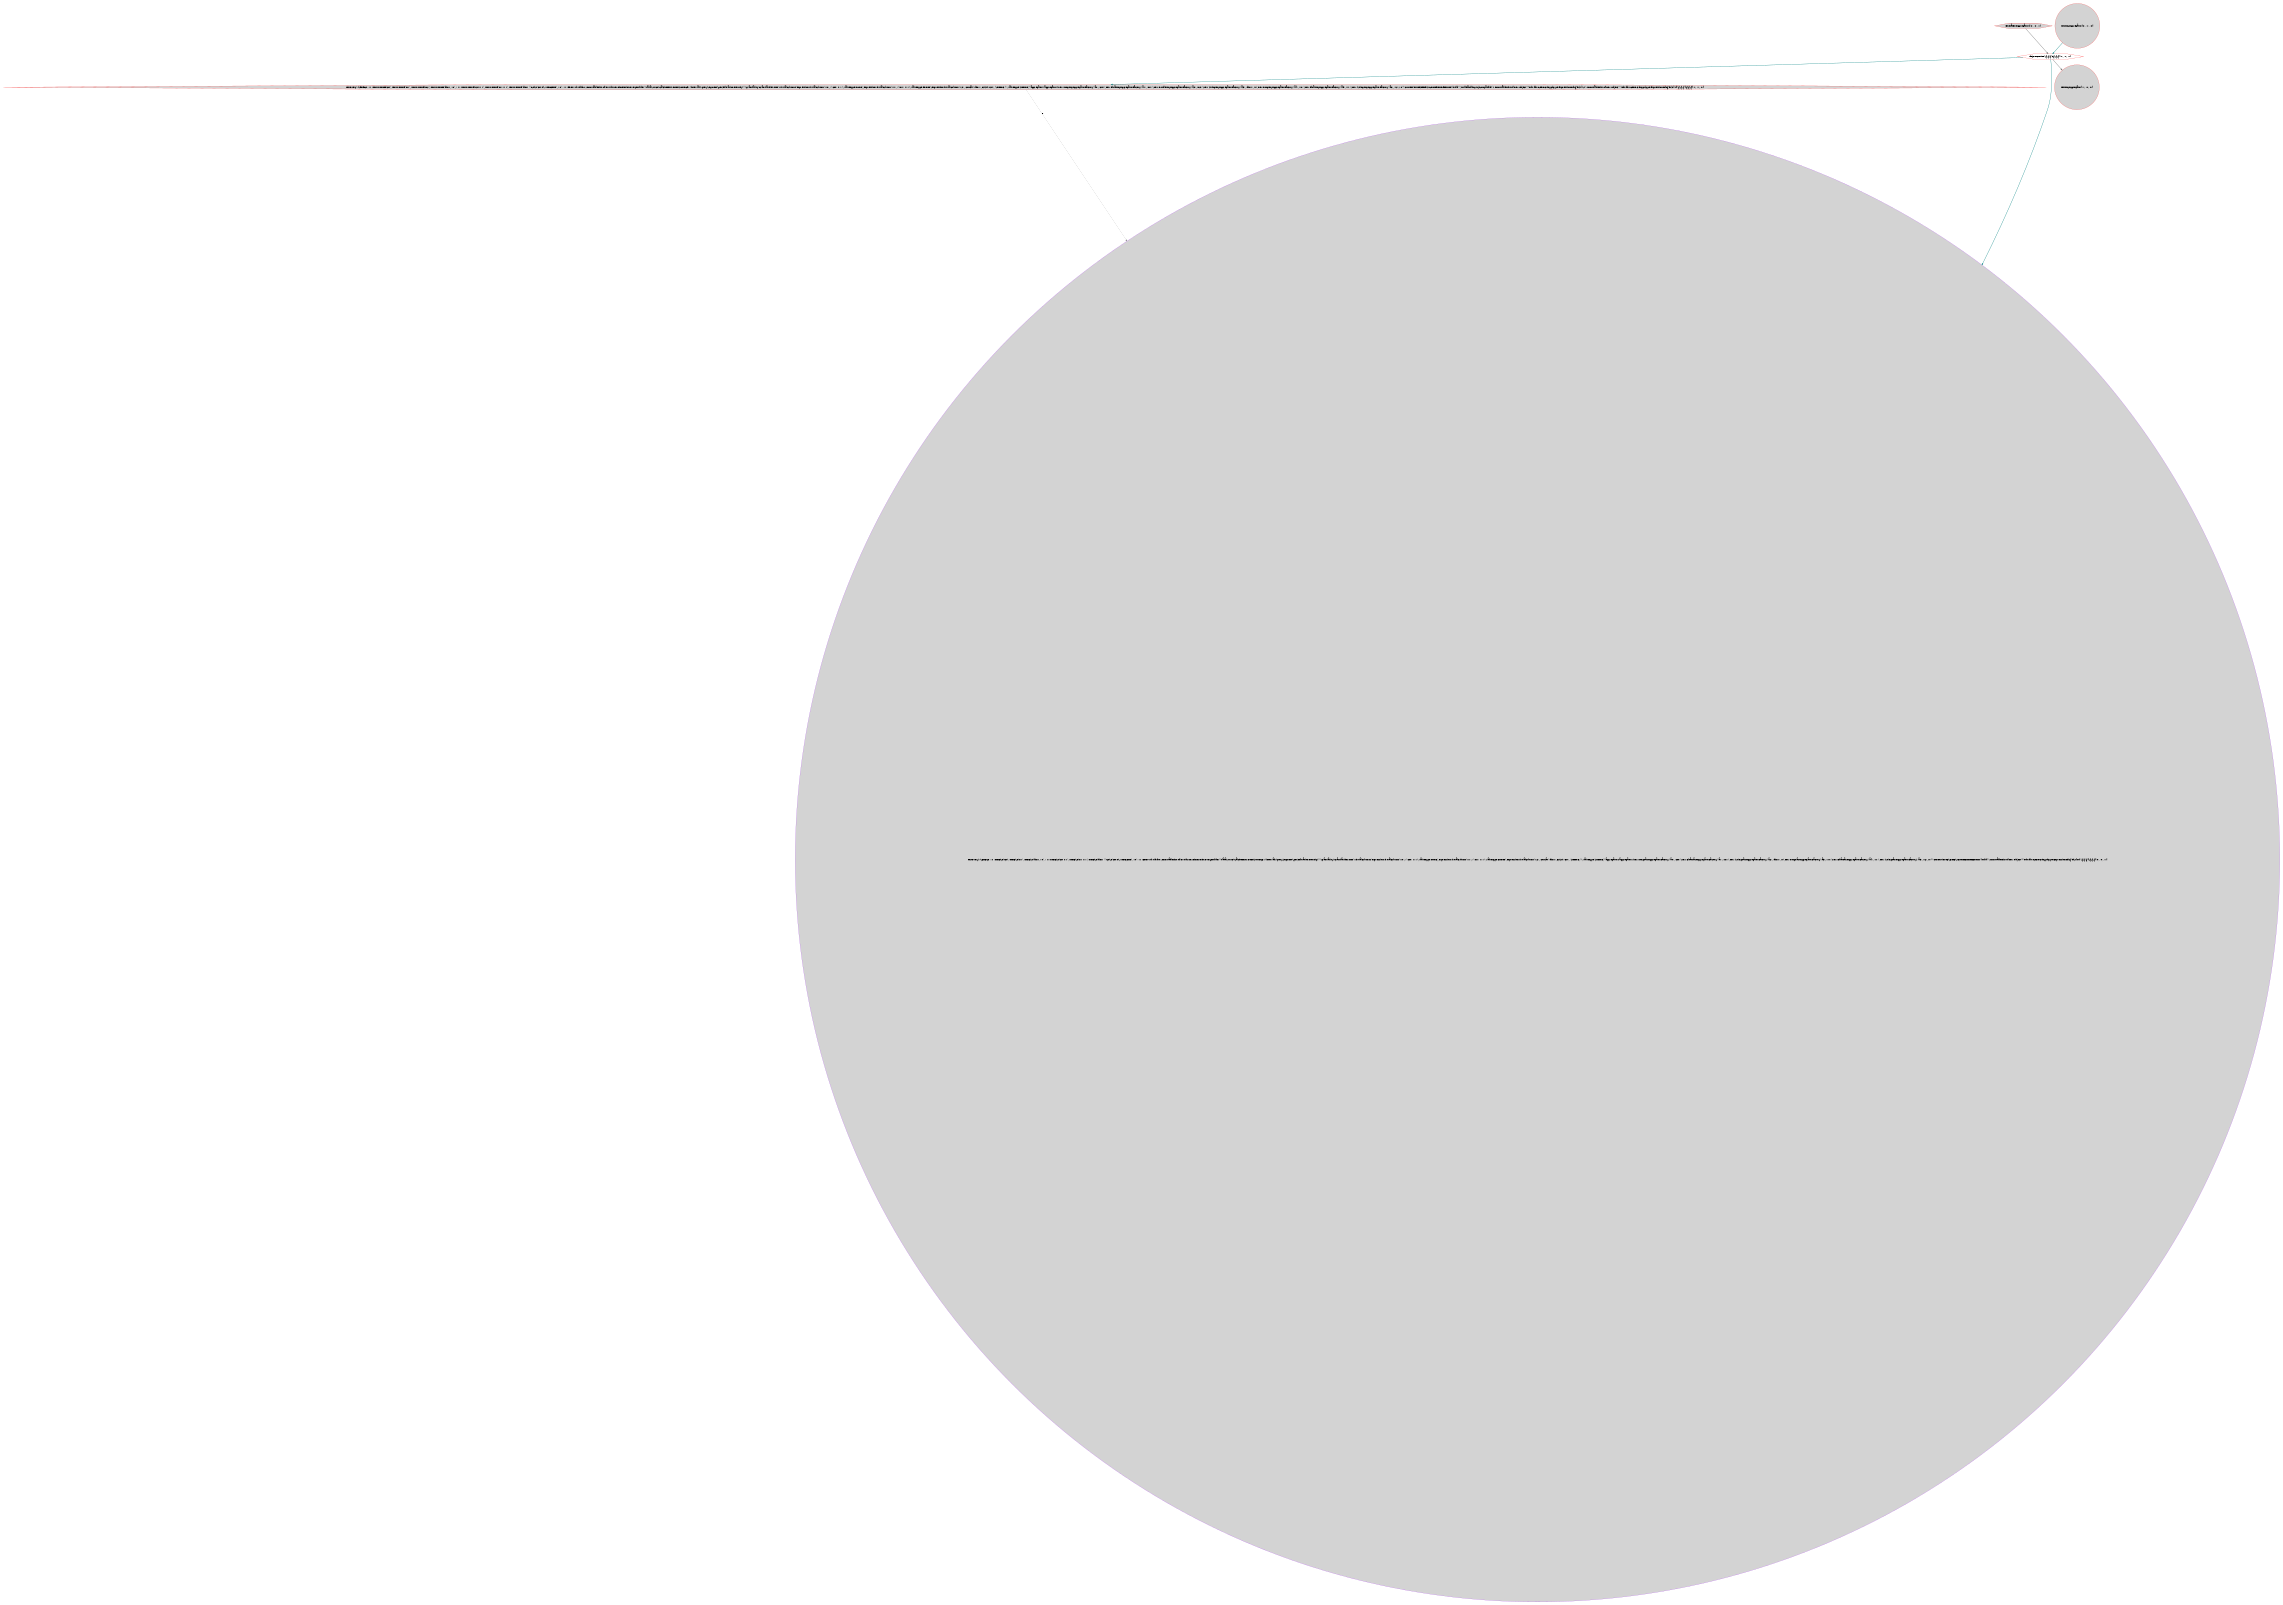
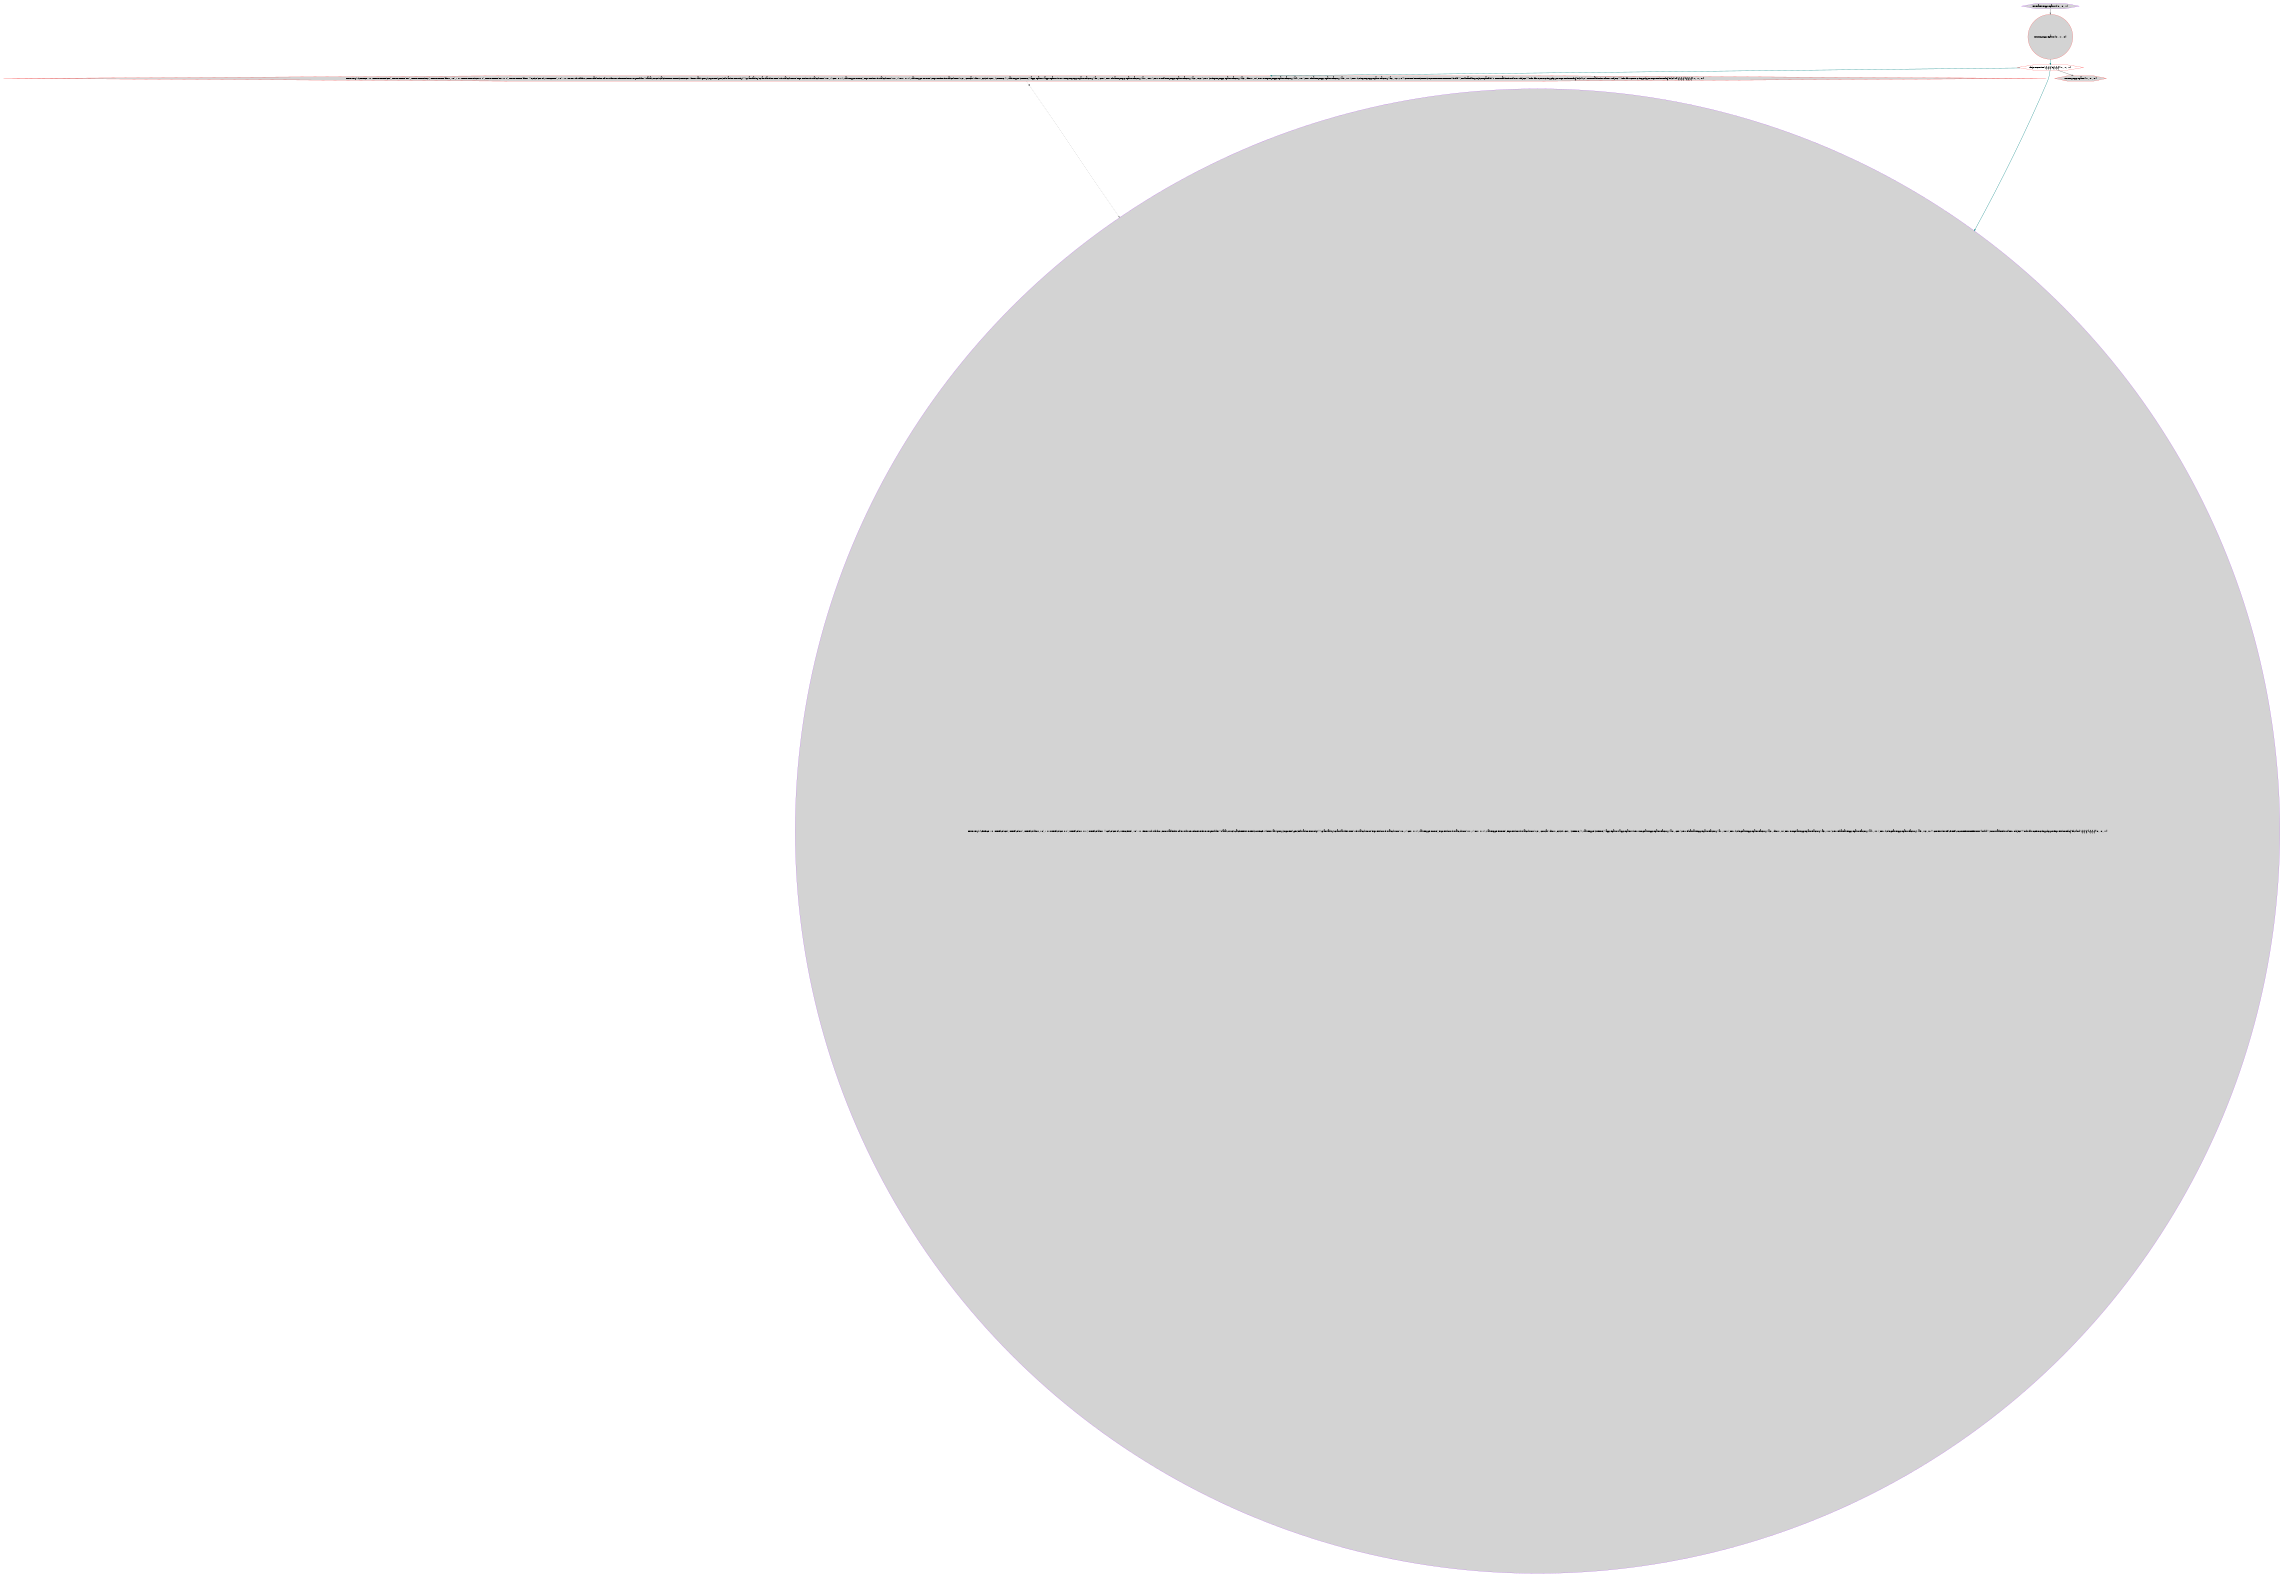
node "testLatestAggregators['0', '0', '1']": color red -> purple
edge "testLatestAggregators['0', '0', '1']" -> "skipVectorize()@@@3@@@['1', '1', '1']": now "testLatestAggregators['0', '0', '1']" -> "testAnyAggregator['0', '1', '0']"
node "testAnyAggregator['1', '0', '0']": shape circle -> hexagon
